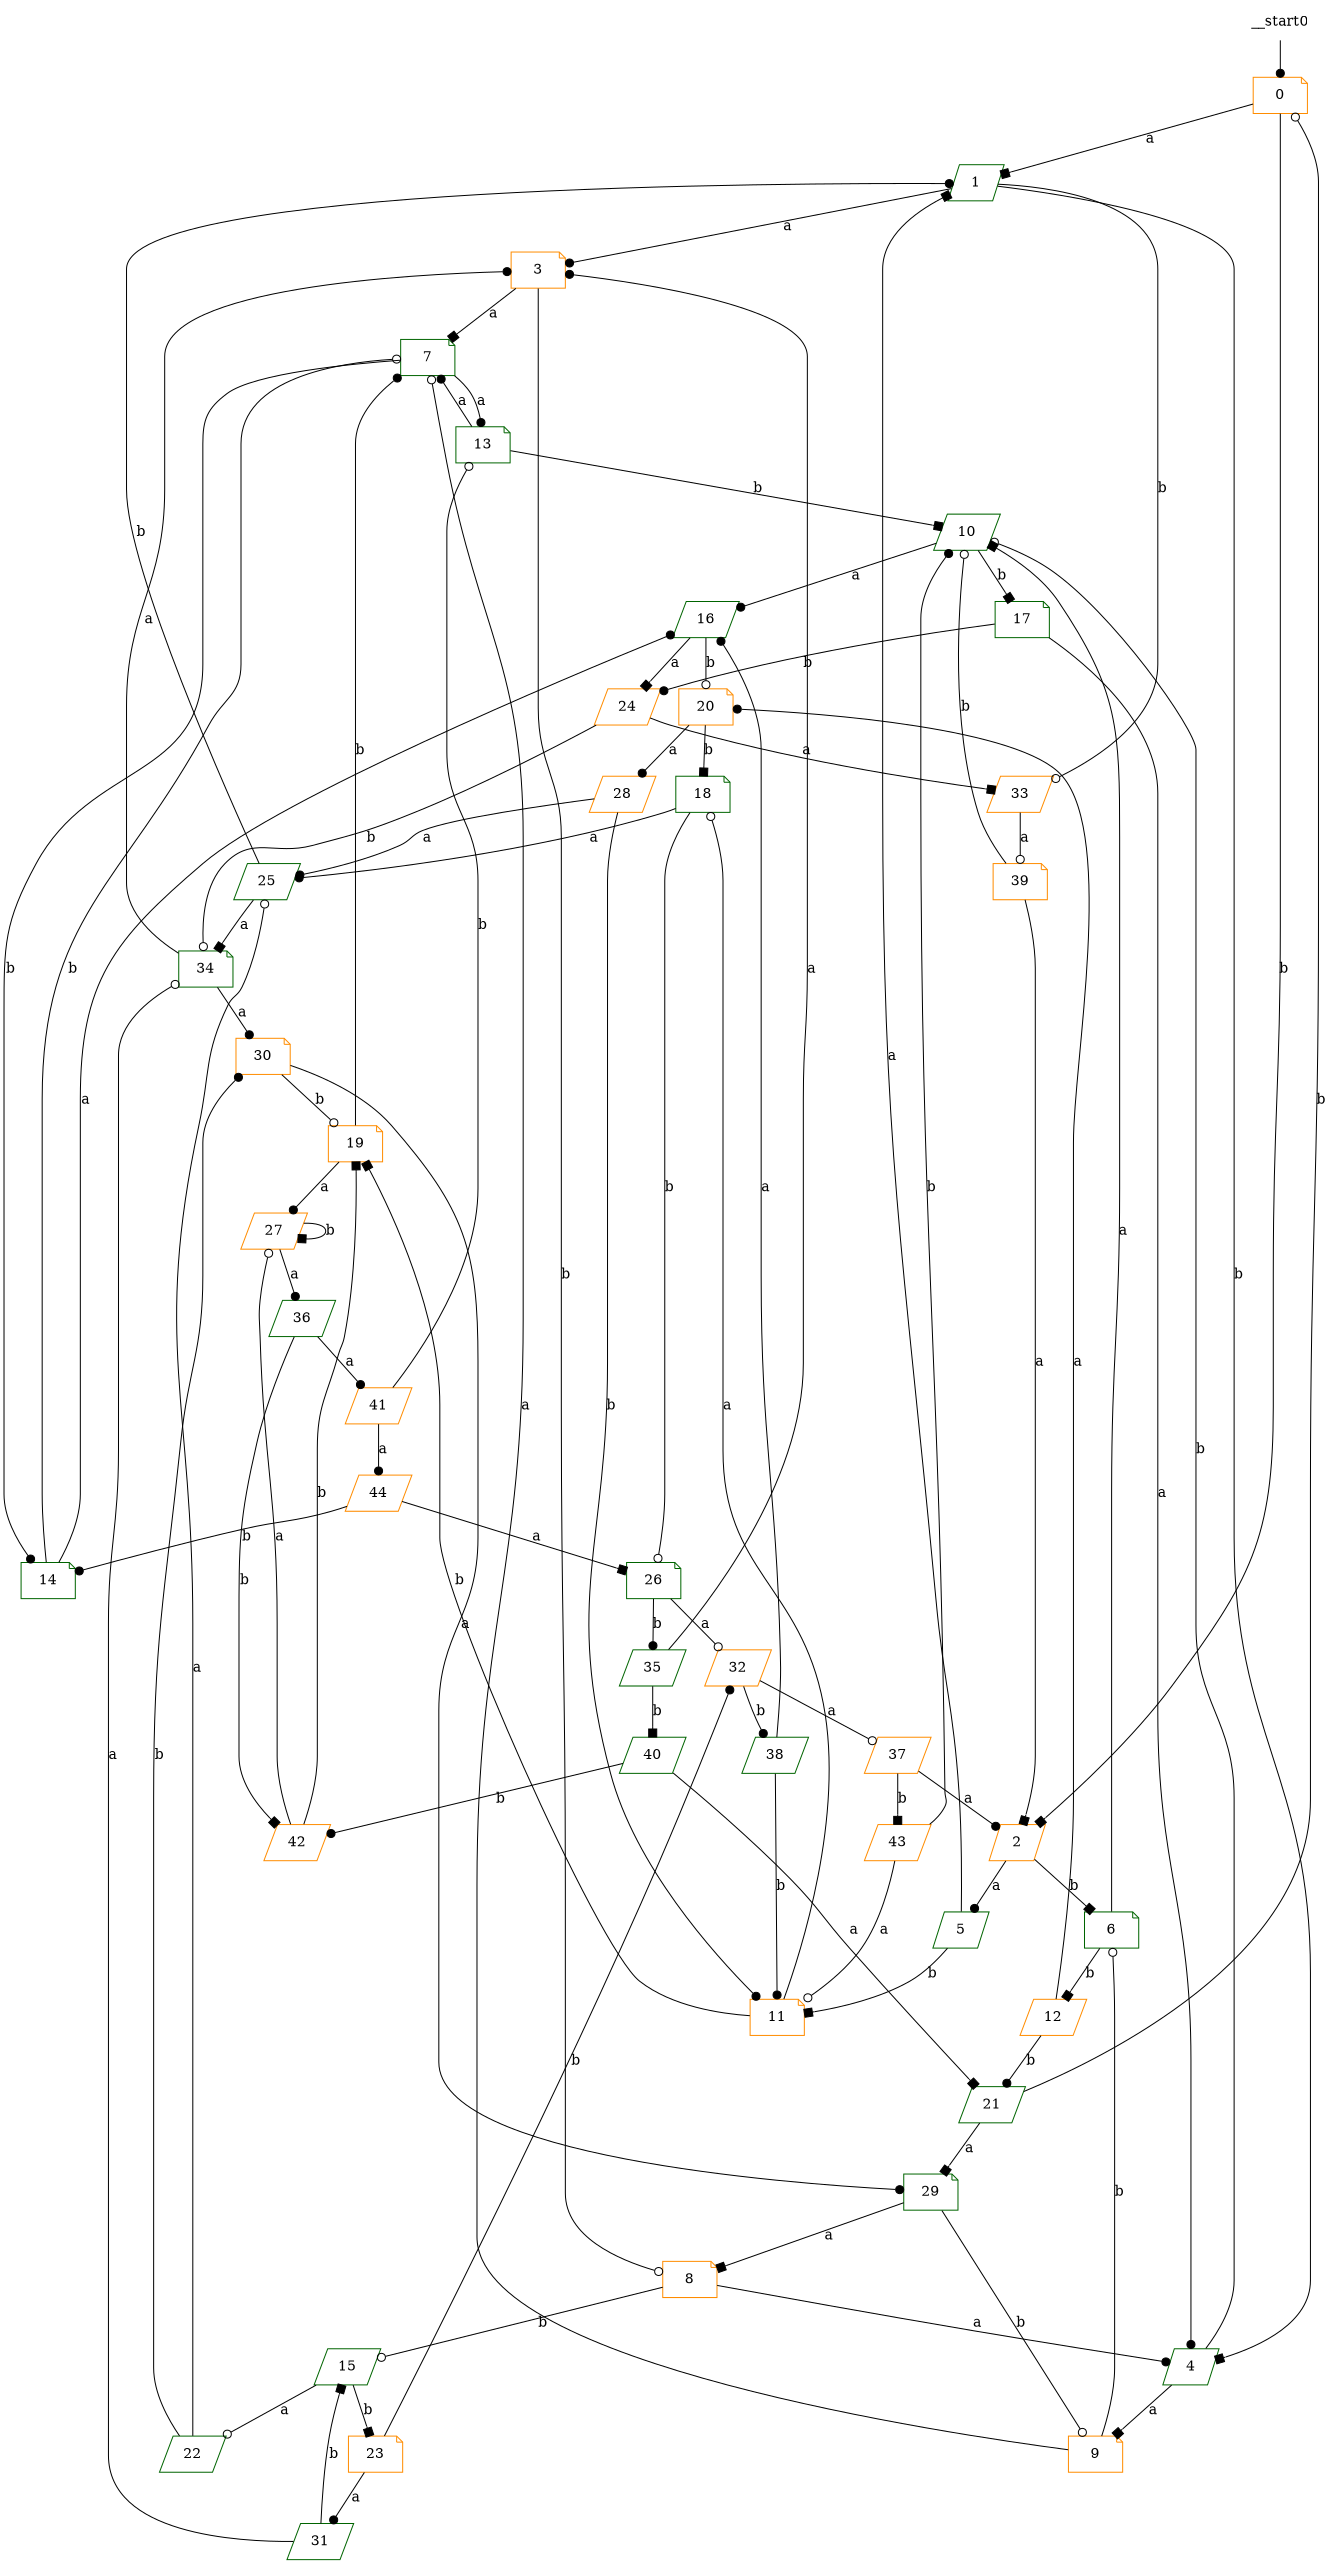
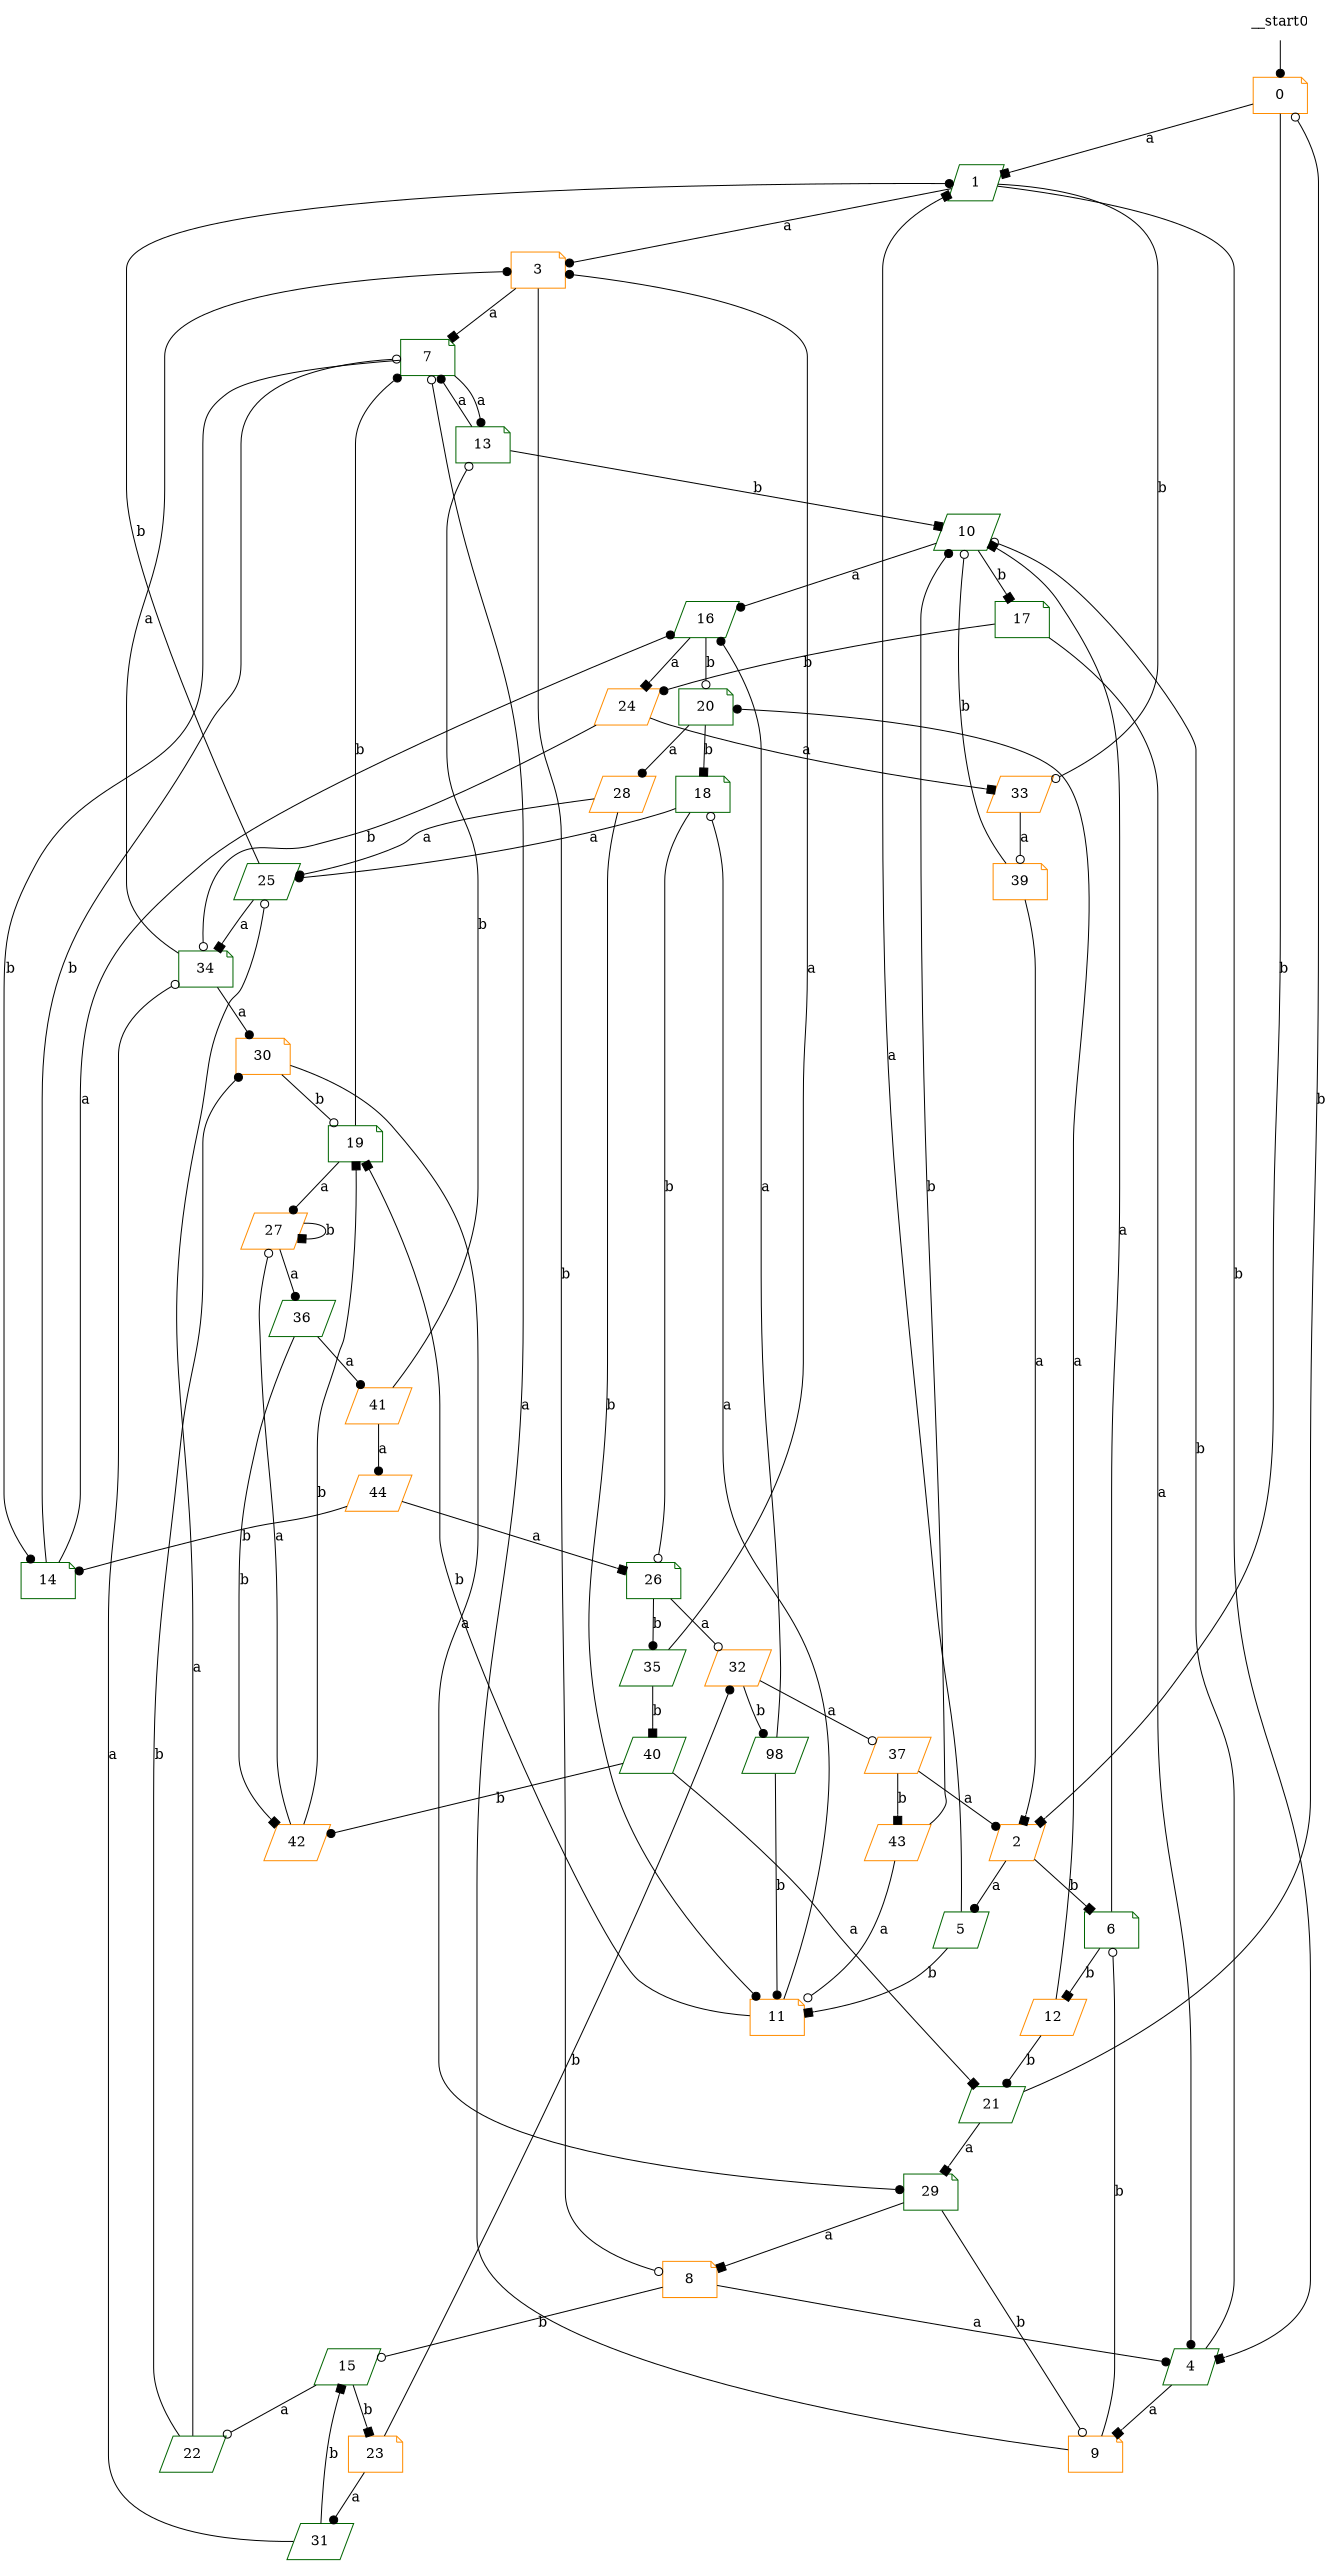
node "20": color darkorange -> darkgreen
node "19": color darkorange -> darkgreen
node "38": label "38" -> "98"
